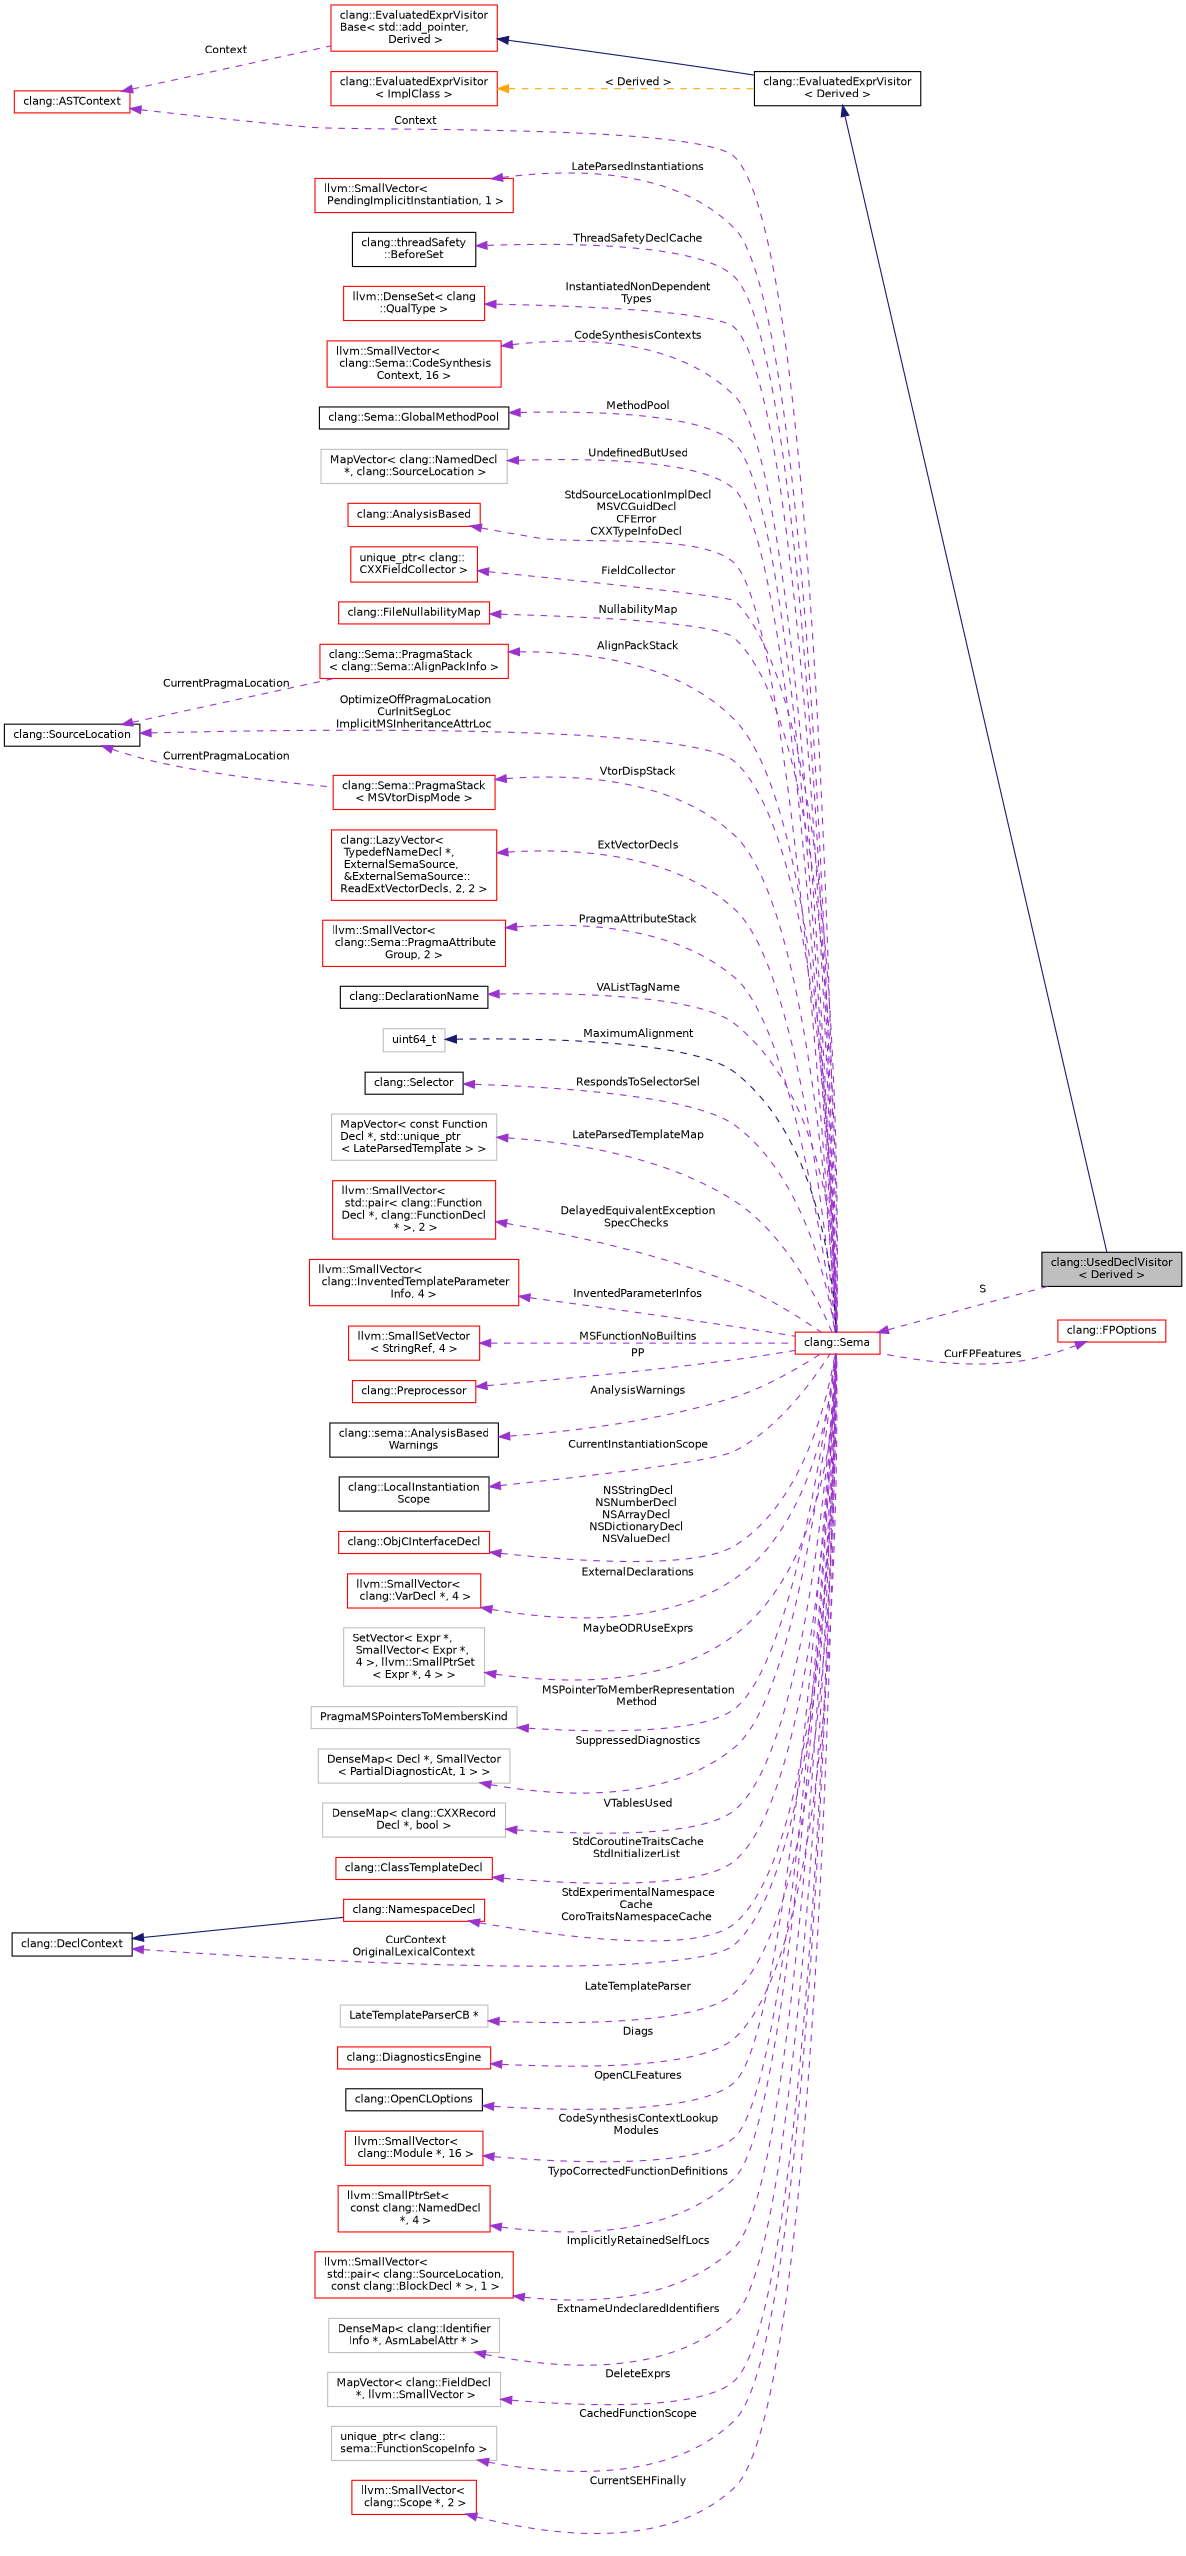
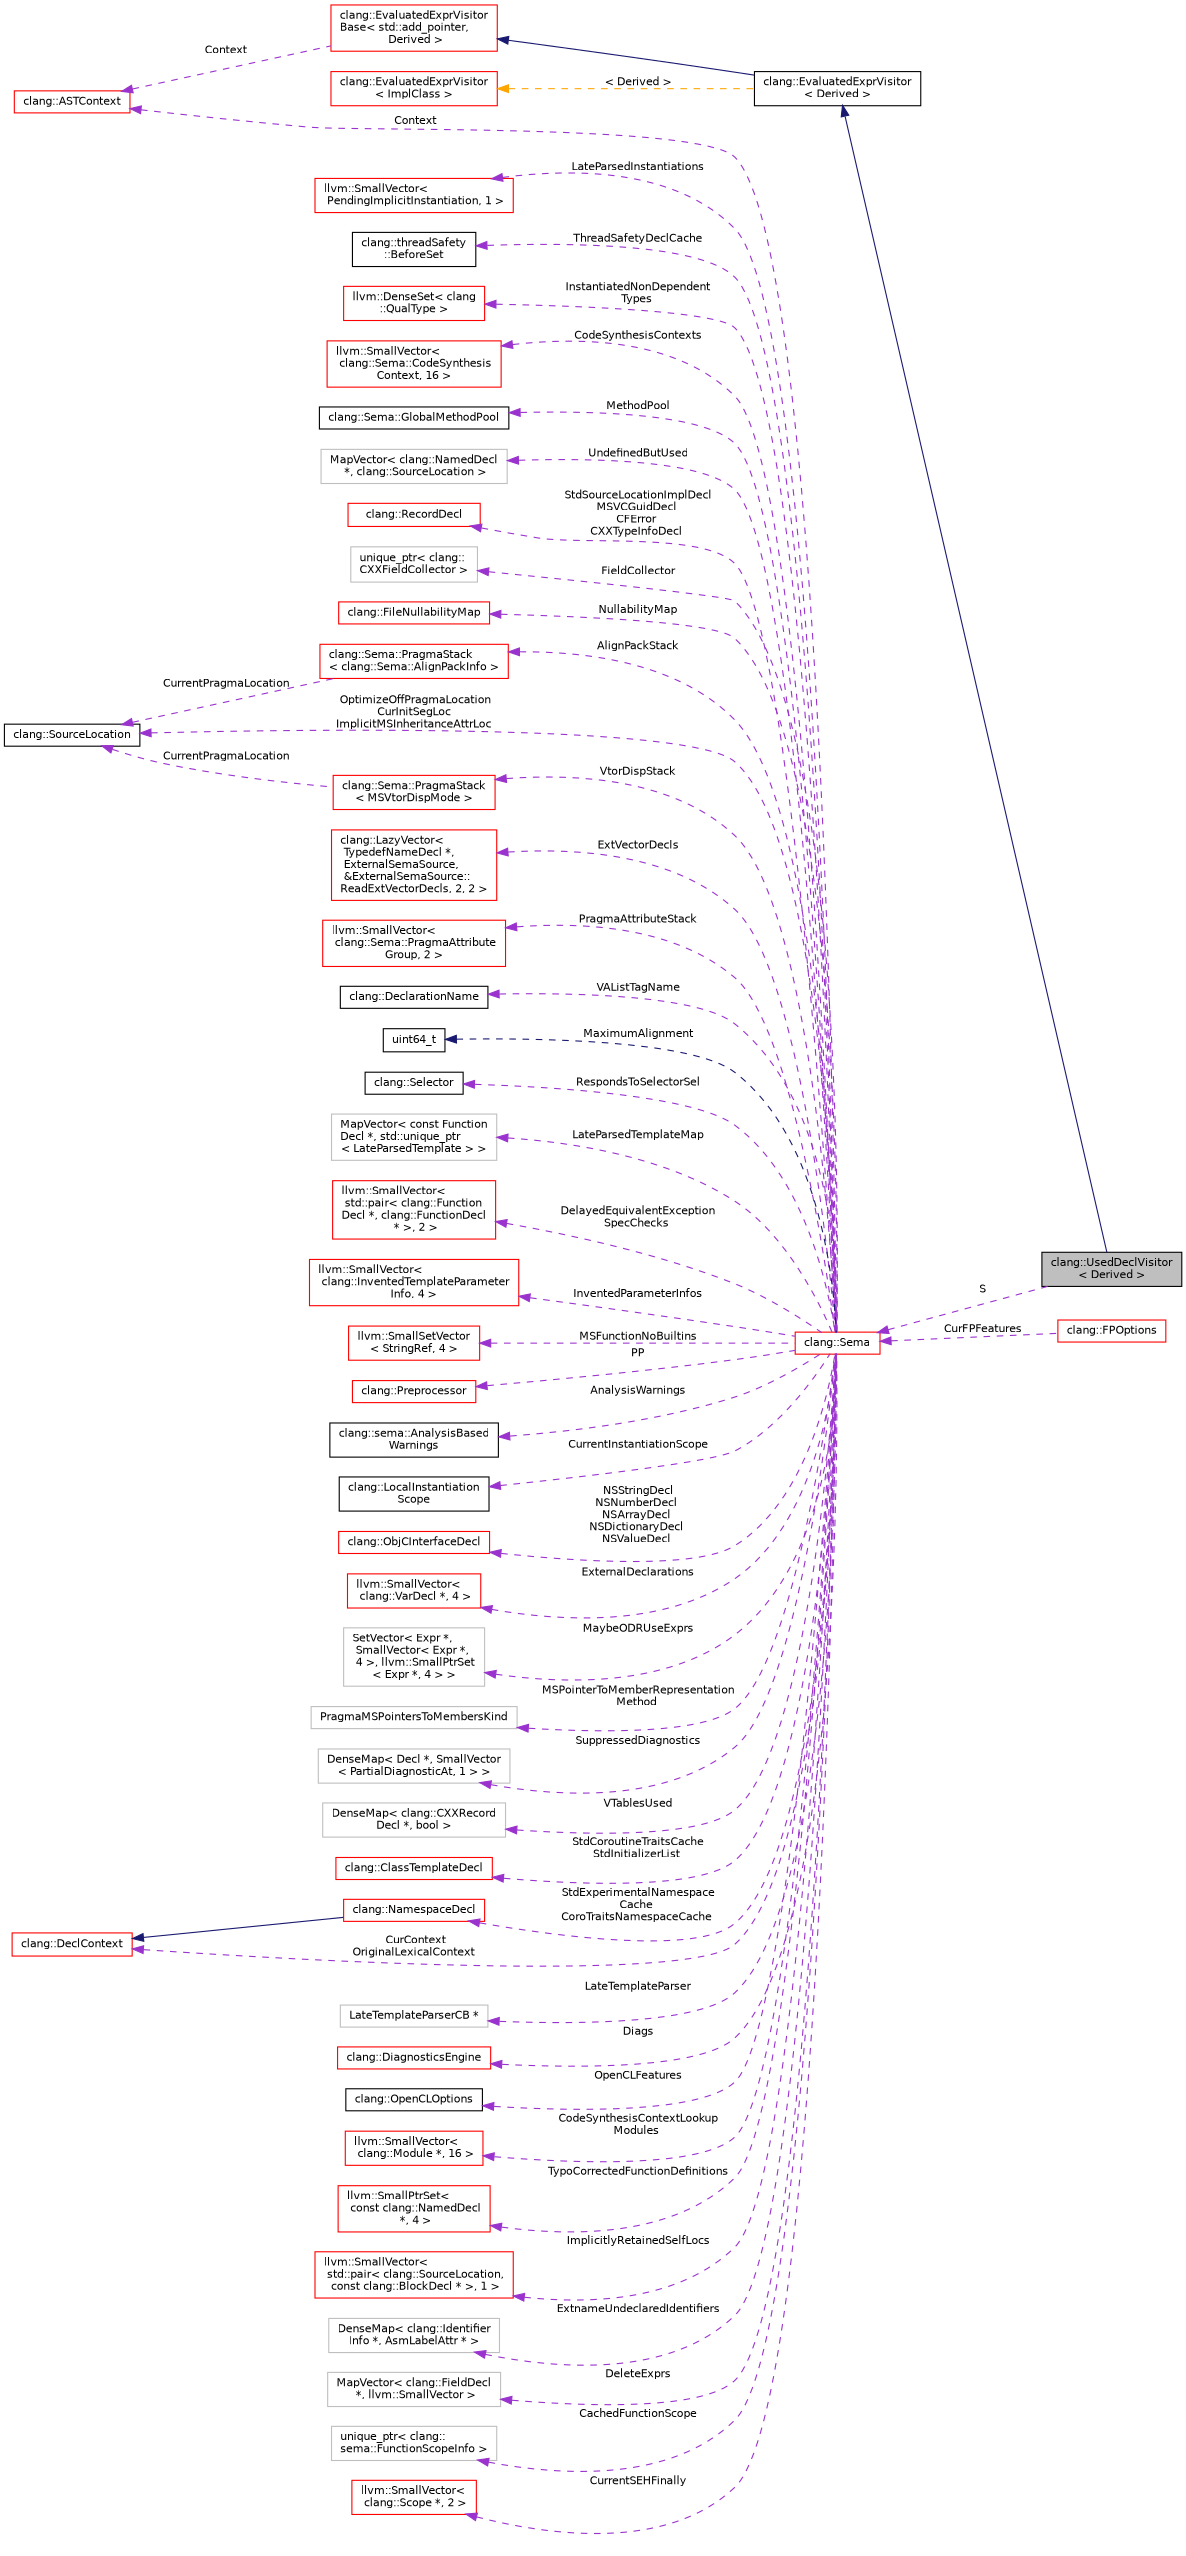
node "clang::AnalysisBased": label "clang::AnalysisBased" -> "clang::RecordDecl"
node "unique_ptr< clang:: CXXFieldCollector >": color red -> grey75
node "uint64_t": color grey75 -> black
edge "clang::Sema" -> "clang::FPOptions": reversed
node "clang::DeclContext": color black -> red
